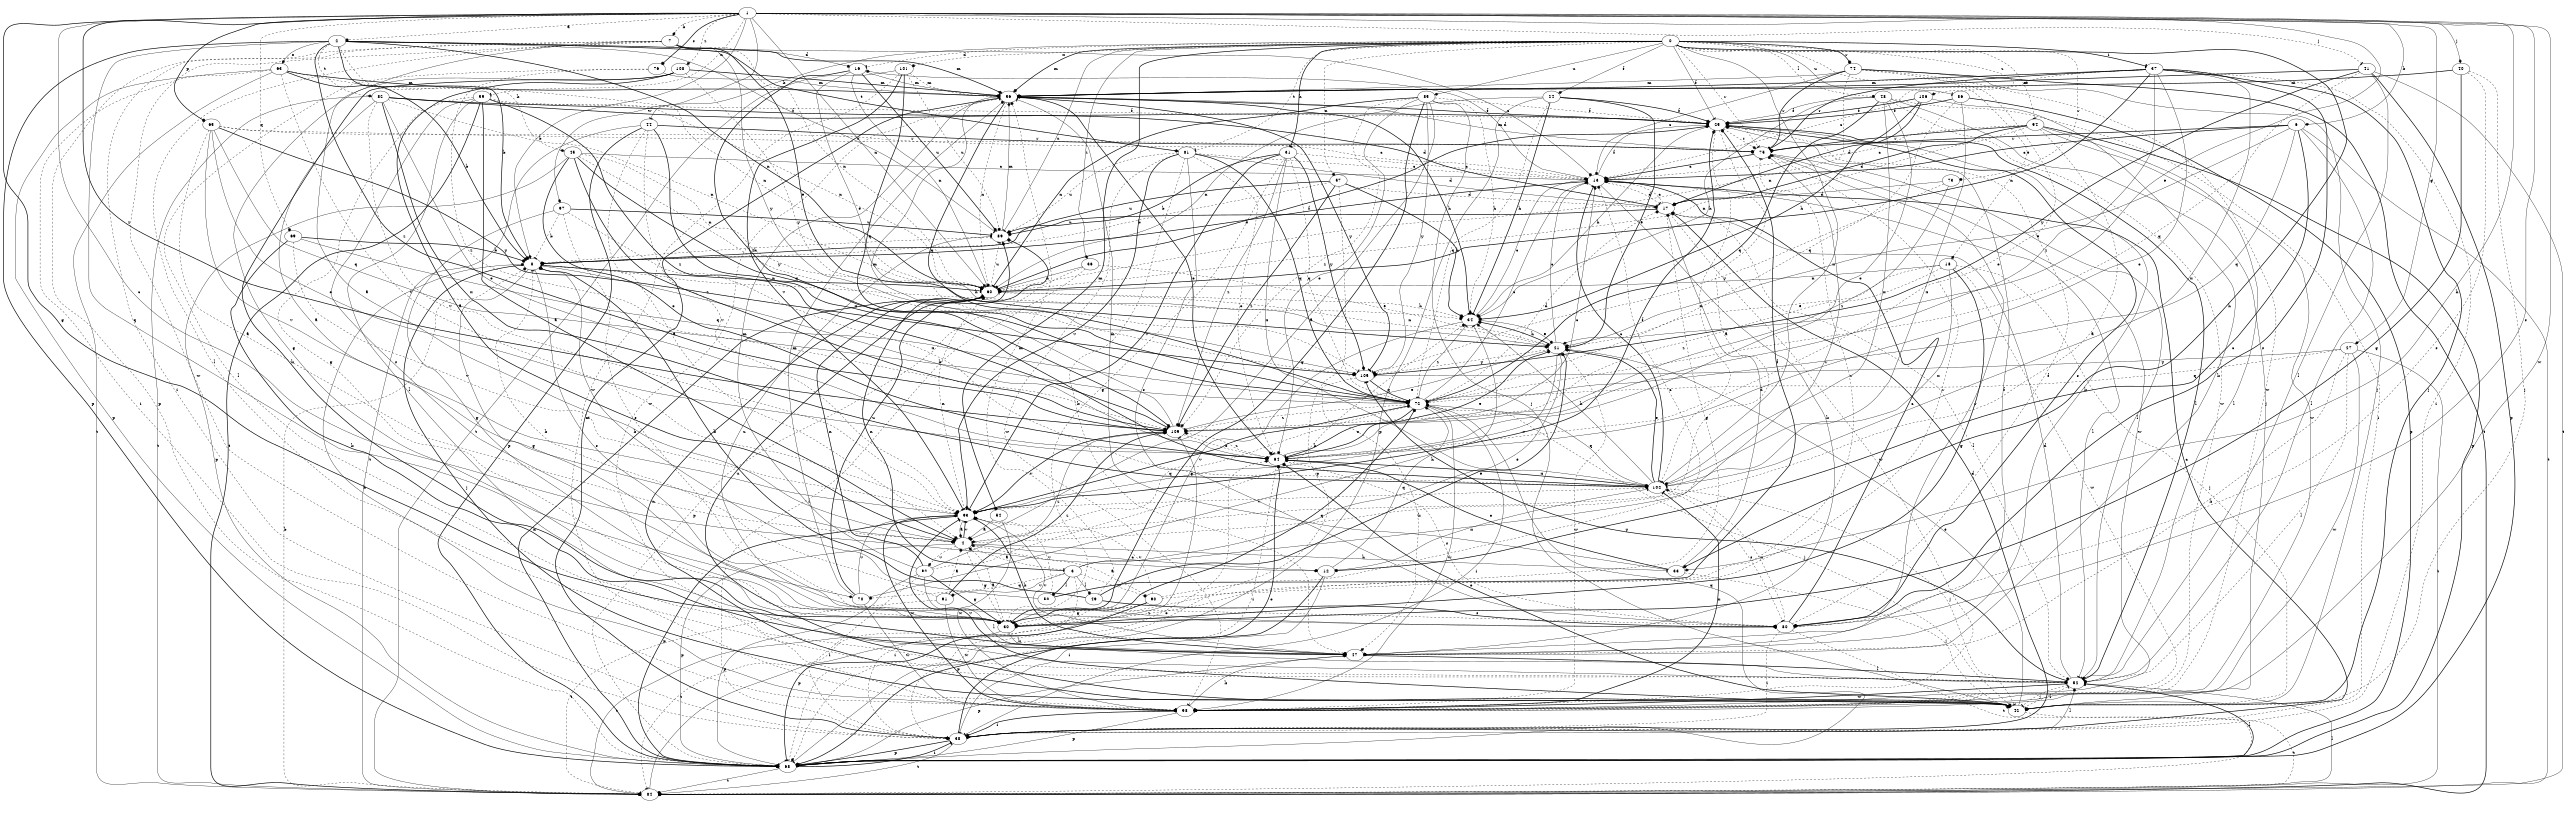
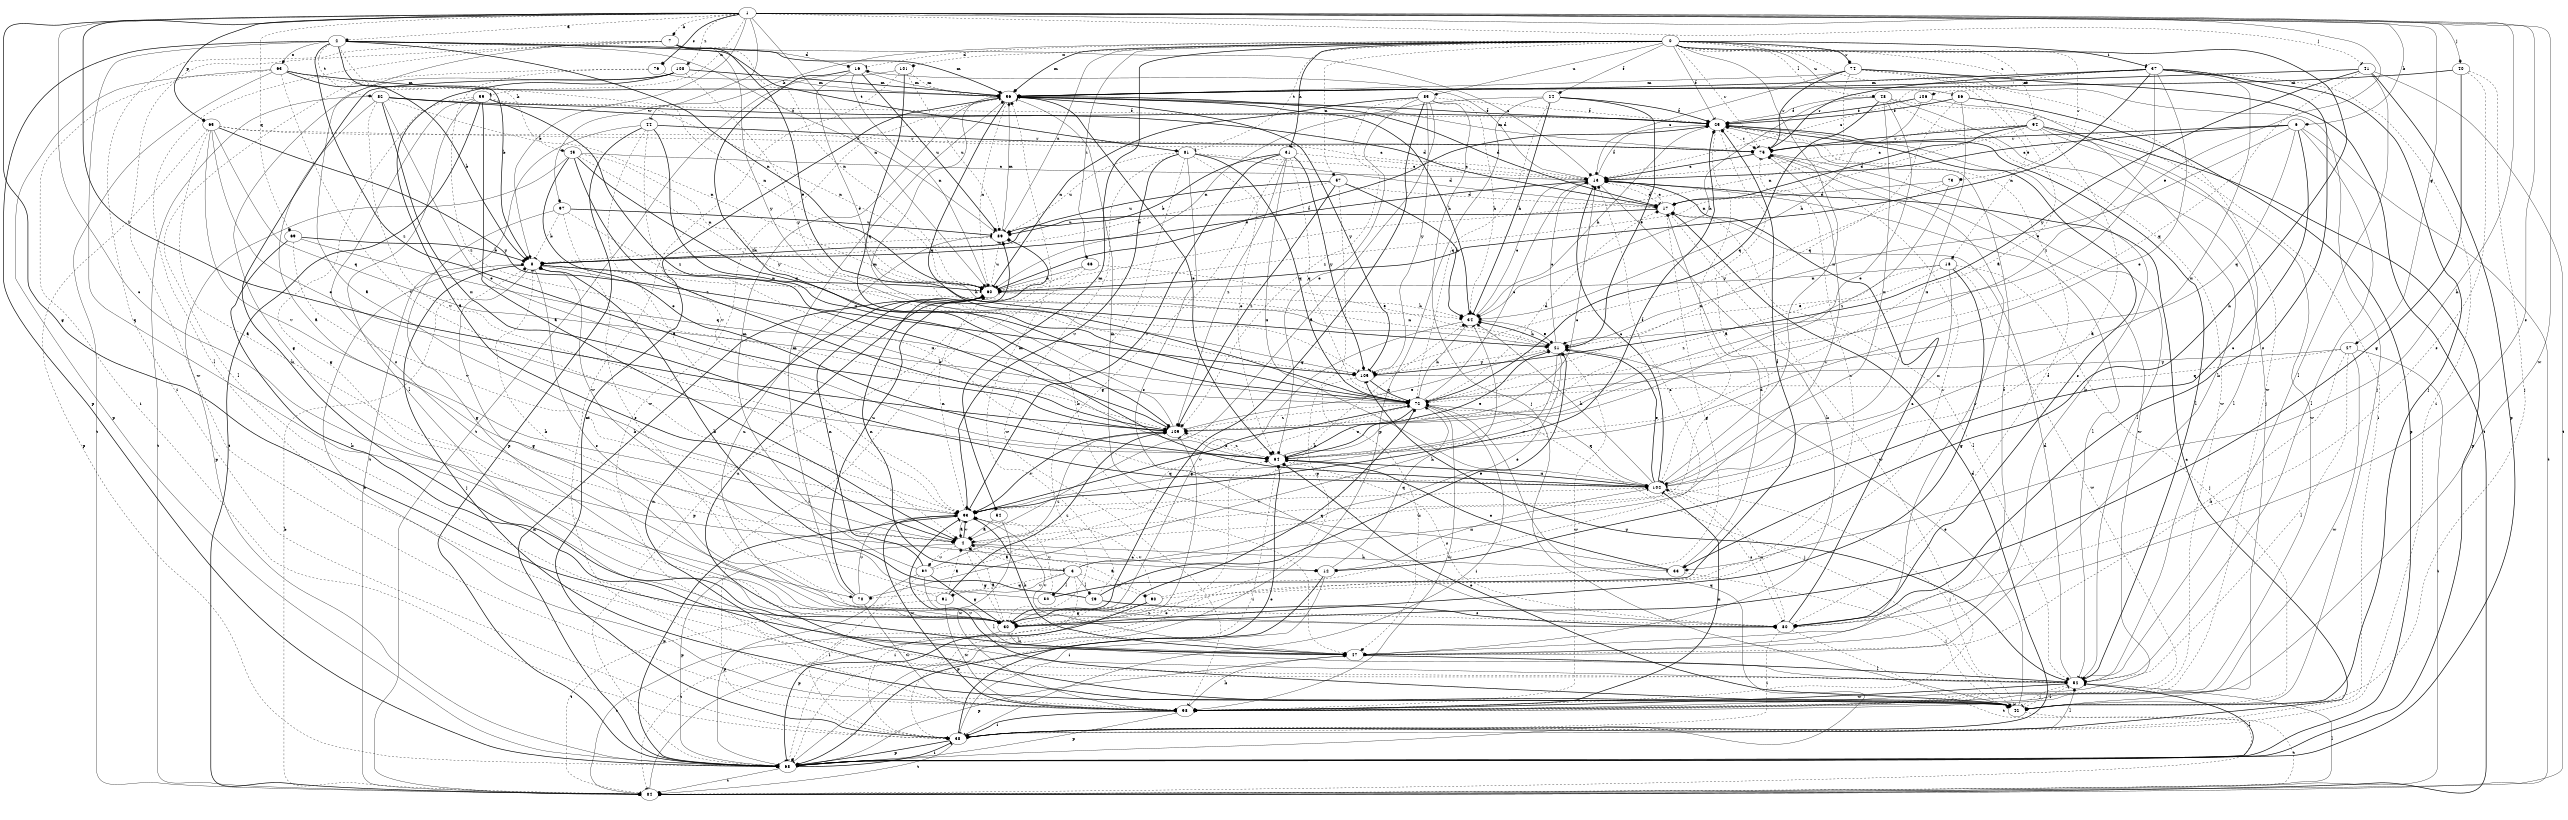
edge "106" -> "17": now "56" -> "17"
edge "106" -> "34": style bold -> solid
edge "74" -> "64": label "o" -> "a"
edge "81" -> "64": arrowhead tee -> diamond
edge "101" -> "93": removed, label "v"
edge "7" -> "68": now "65" -> "68"
edge "72" -> "34": label "z" -> "h"
